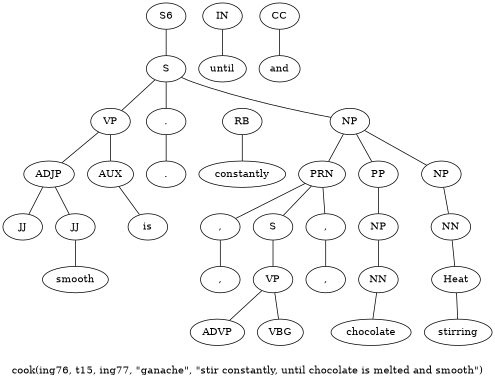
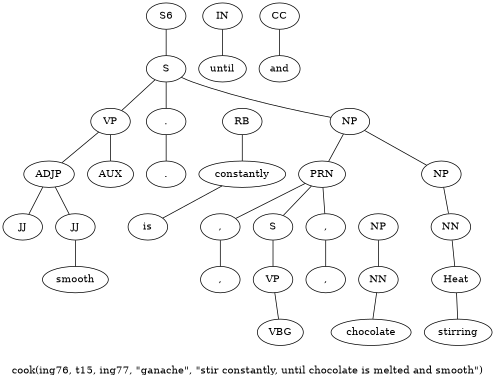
node "PP": removed
edge "AUX" -- "is": now "constantly" -- "is"
node "ADVP": removed
